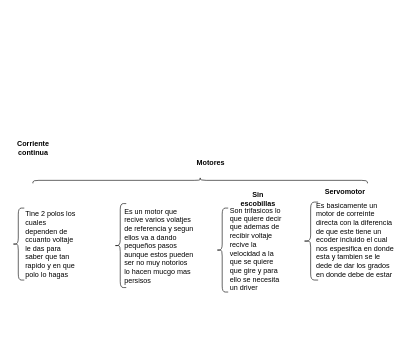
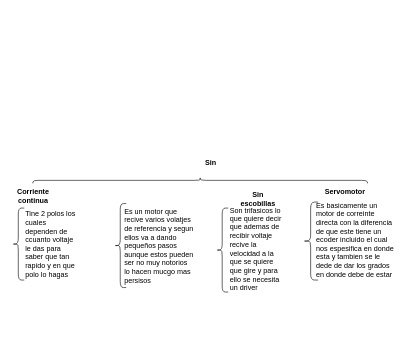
node "Corriente continua": moved (33, 148) -> (33, 196)
node "Motores": label "Motores" -> "Sin"
